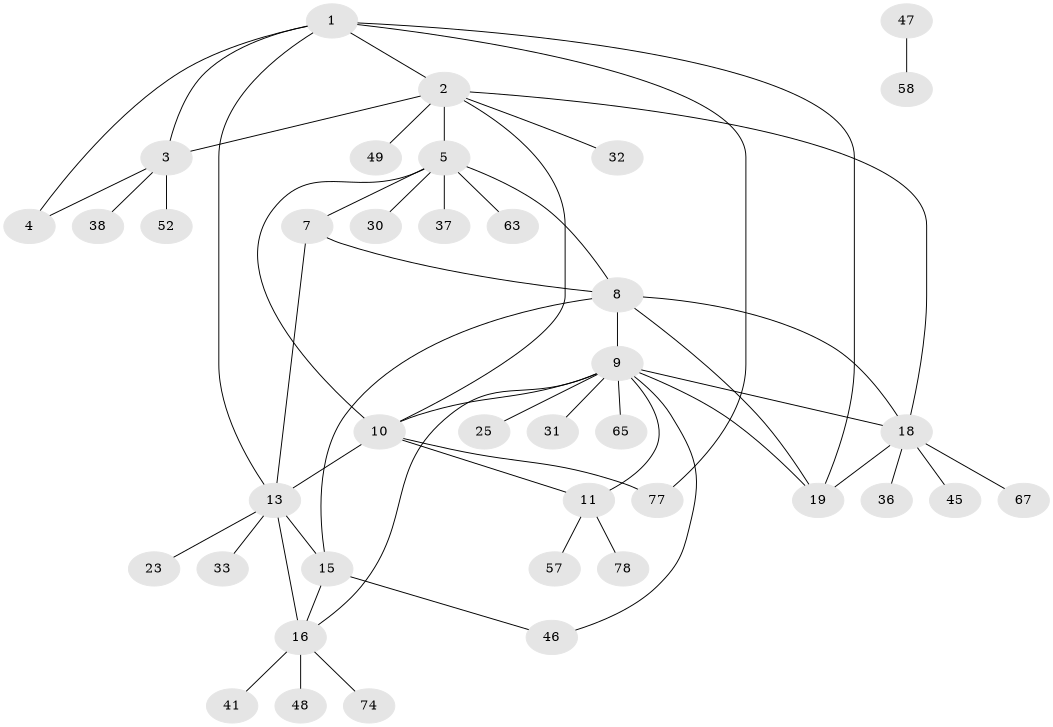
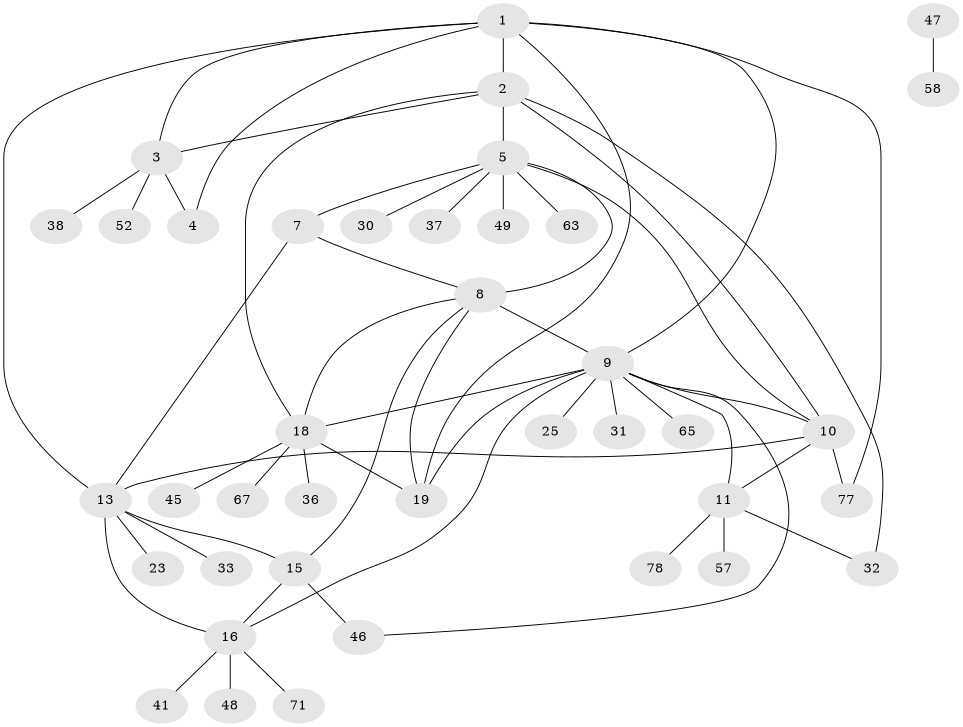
edge "2" -- "49": now "5" -- "49"
edge "1" -- "9": added
edge "11" -- "32": added
node "74": label "74" -> "71"
